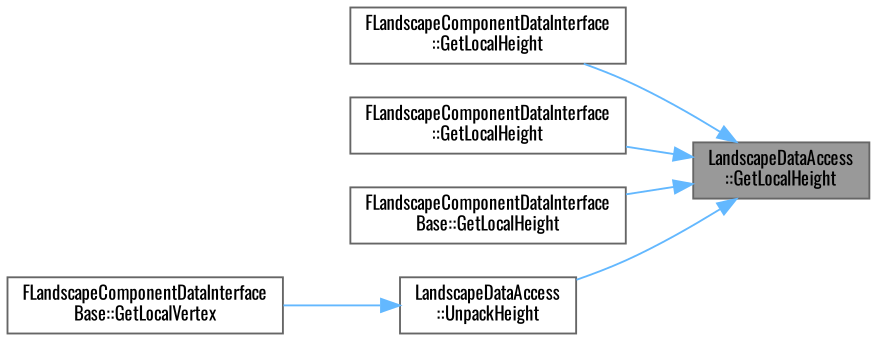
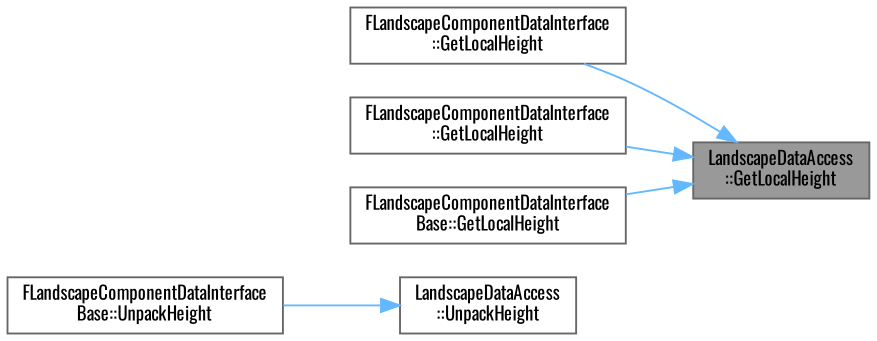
edge "LandscapeDataAccess ::UnpackHeight" -> "LandscapeDataAccess ::GetLocalHeight": removed
node "FLandscapeComponentDataInterface Base::GetLocalVertex": label "FLandscapeComponentDataInterface Base::GetLocalVertex" -> "FLandscapeComponentDataInterface Base::UnpackHeight"
